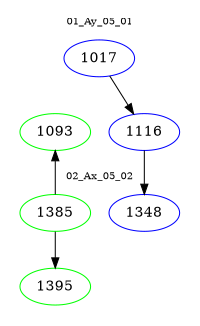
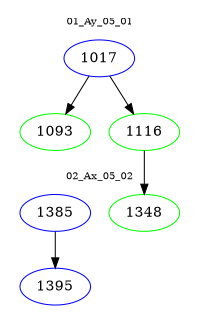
node "1116": color blue -> green
edge "1385" -> "1093": now "1017" -> "1093"
node "1385": color green -> blue
node "1348": color blue -> green
node "1395": color green -> blue
